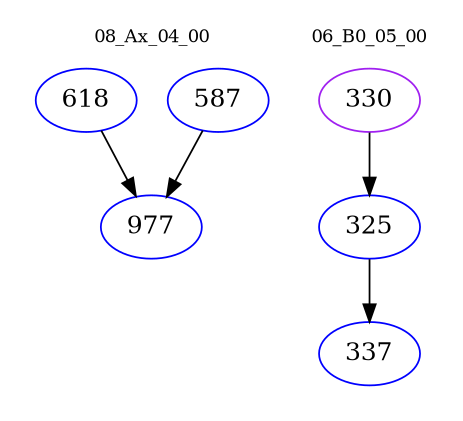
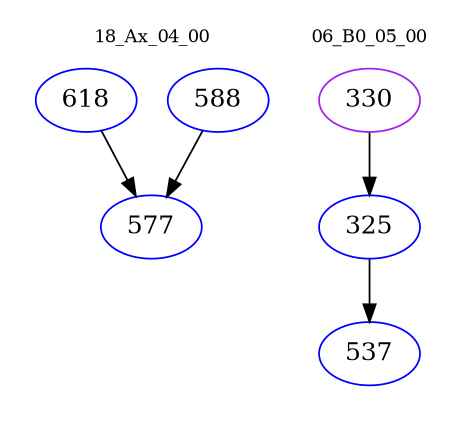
cluster "08_Ax_04_00": label "08_Ax_04_00" -> "18_Ax_04_00"
node "587": label "587" -> "588"
node "977": label "977" -> "577"
node "337": label "337" -> "537"
